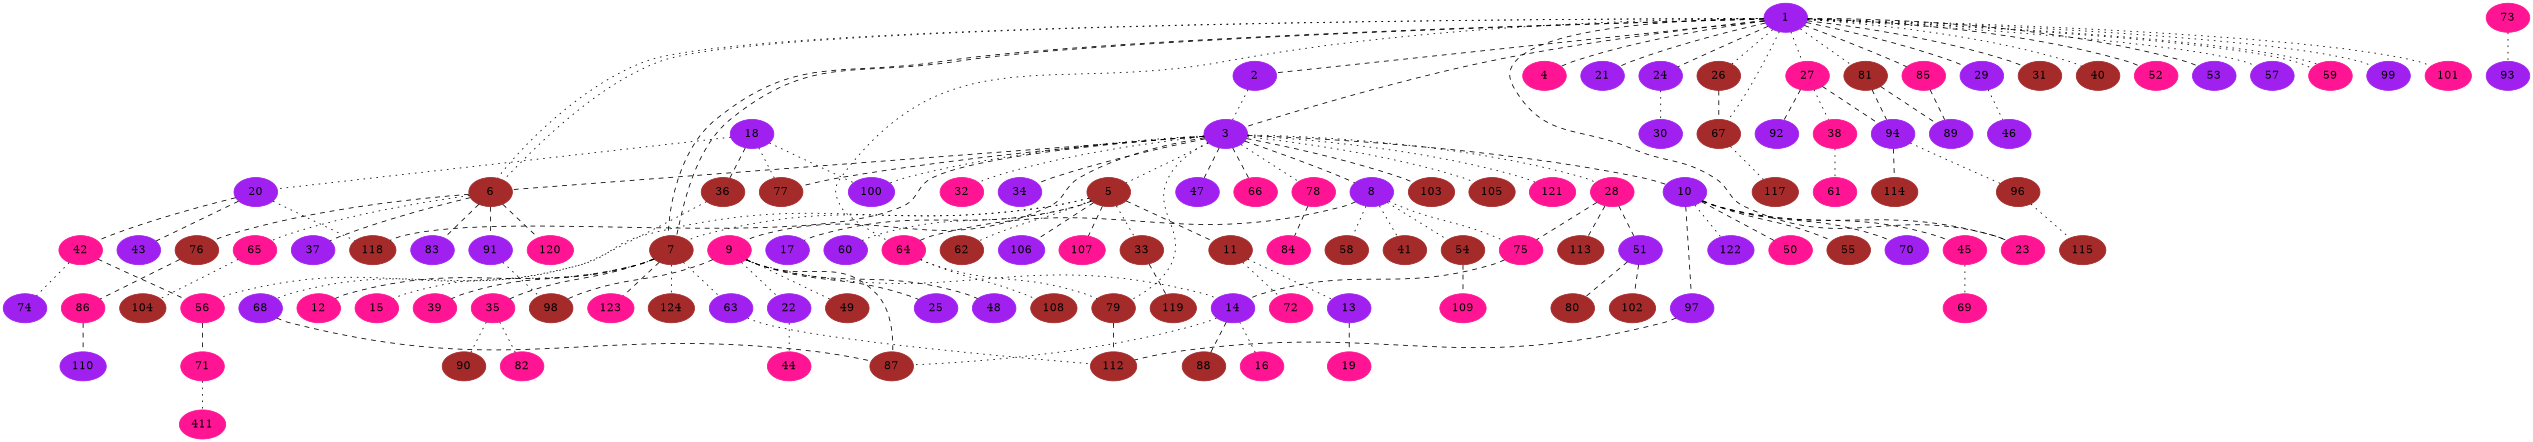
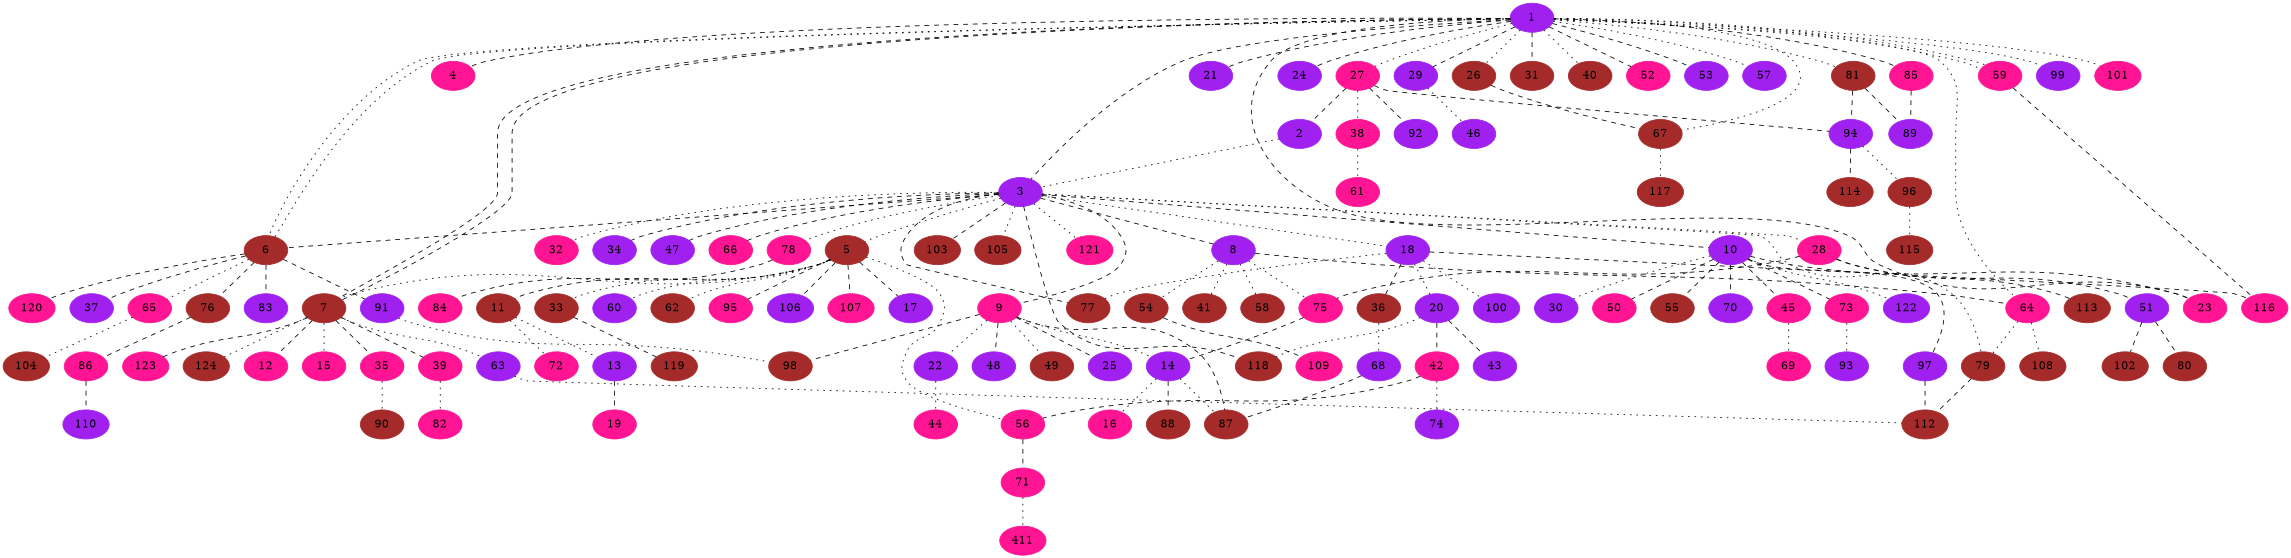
edge "1" -- "2": now "27" -- "2"
edge "24" -- "30": now "10" -- "30"
edge "3" -- "100": now "3" -- "18"
edge "10" -- "73": added
node "95": added
node "116": added
edge "35" -- "82": now "39" -- "82"
